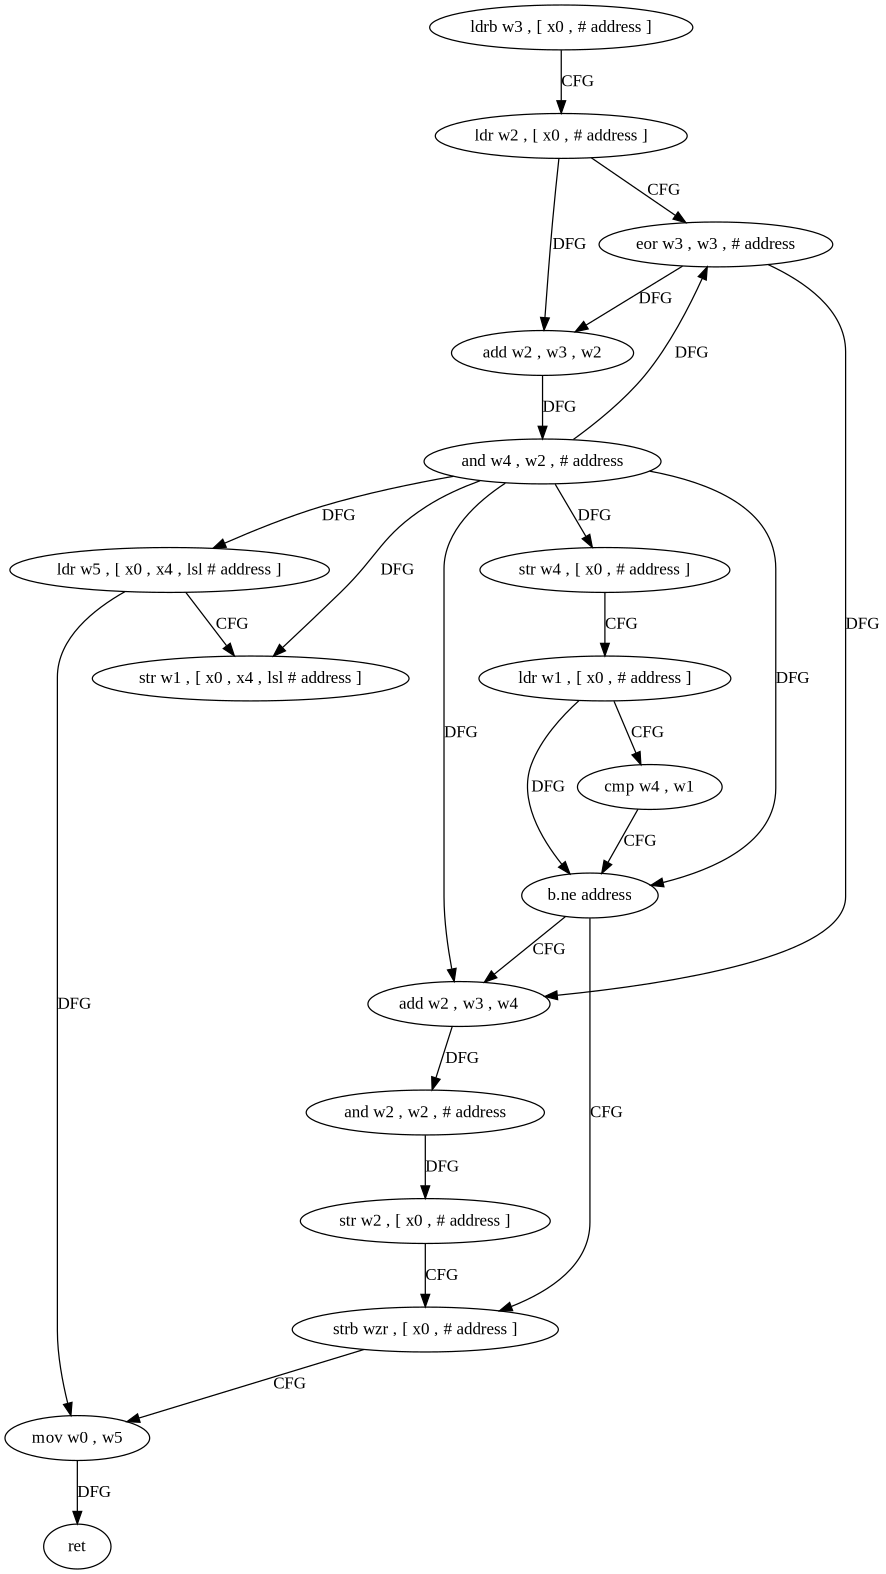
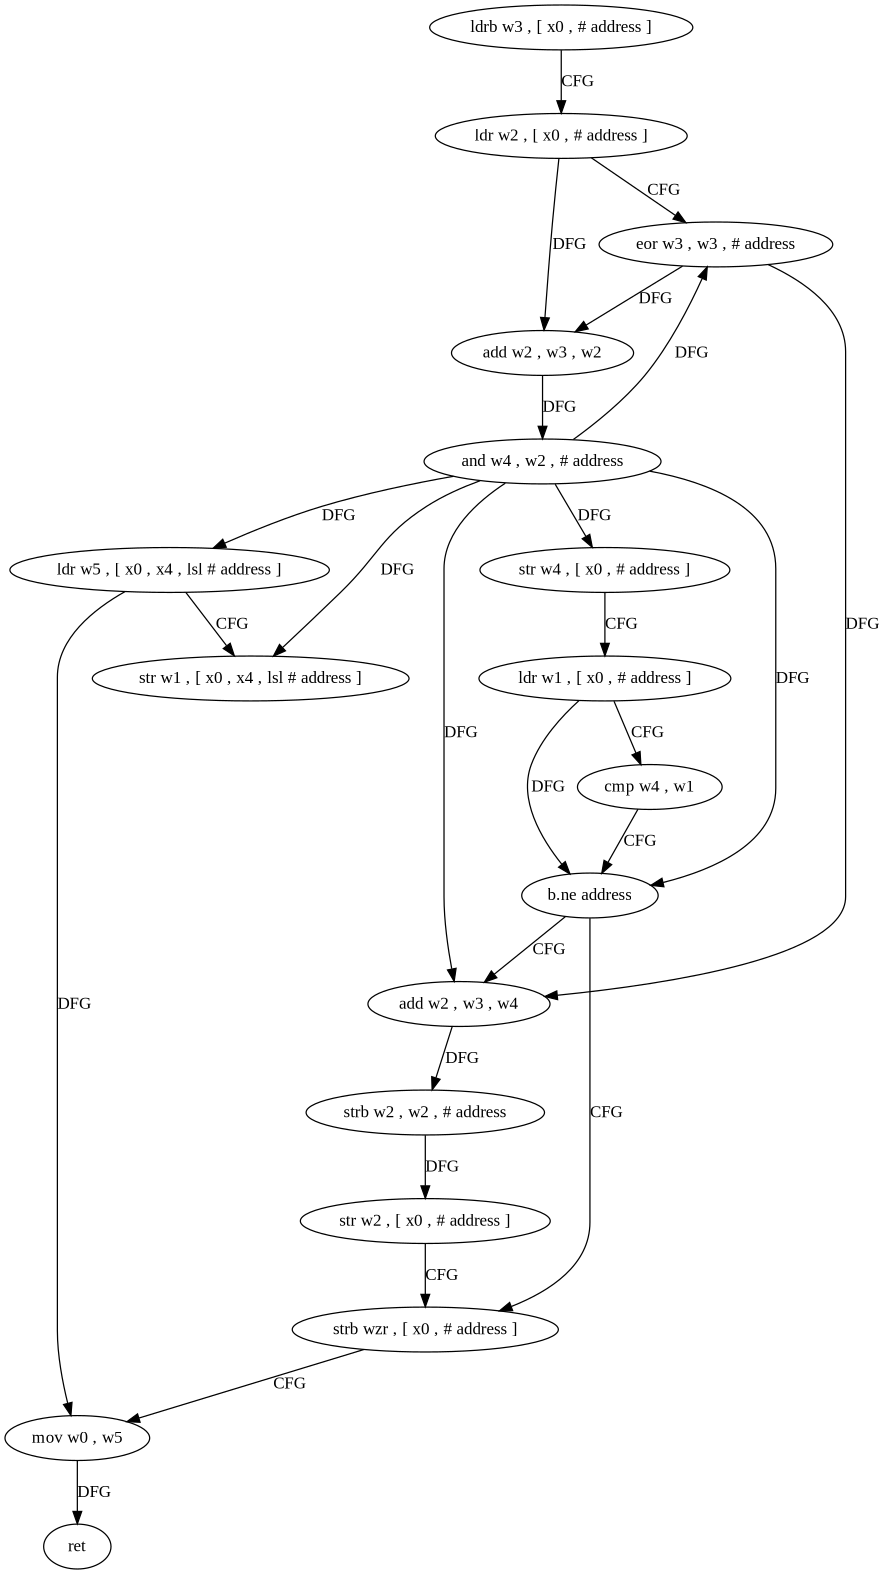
node "and w2 , w2 , # address": label "and w2 , w2 , # address" -> "strb w2 , w2 , # address"
